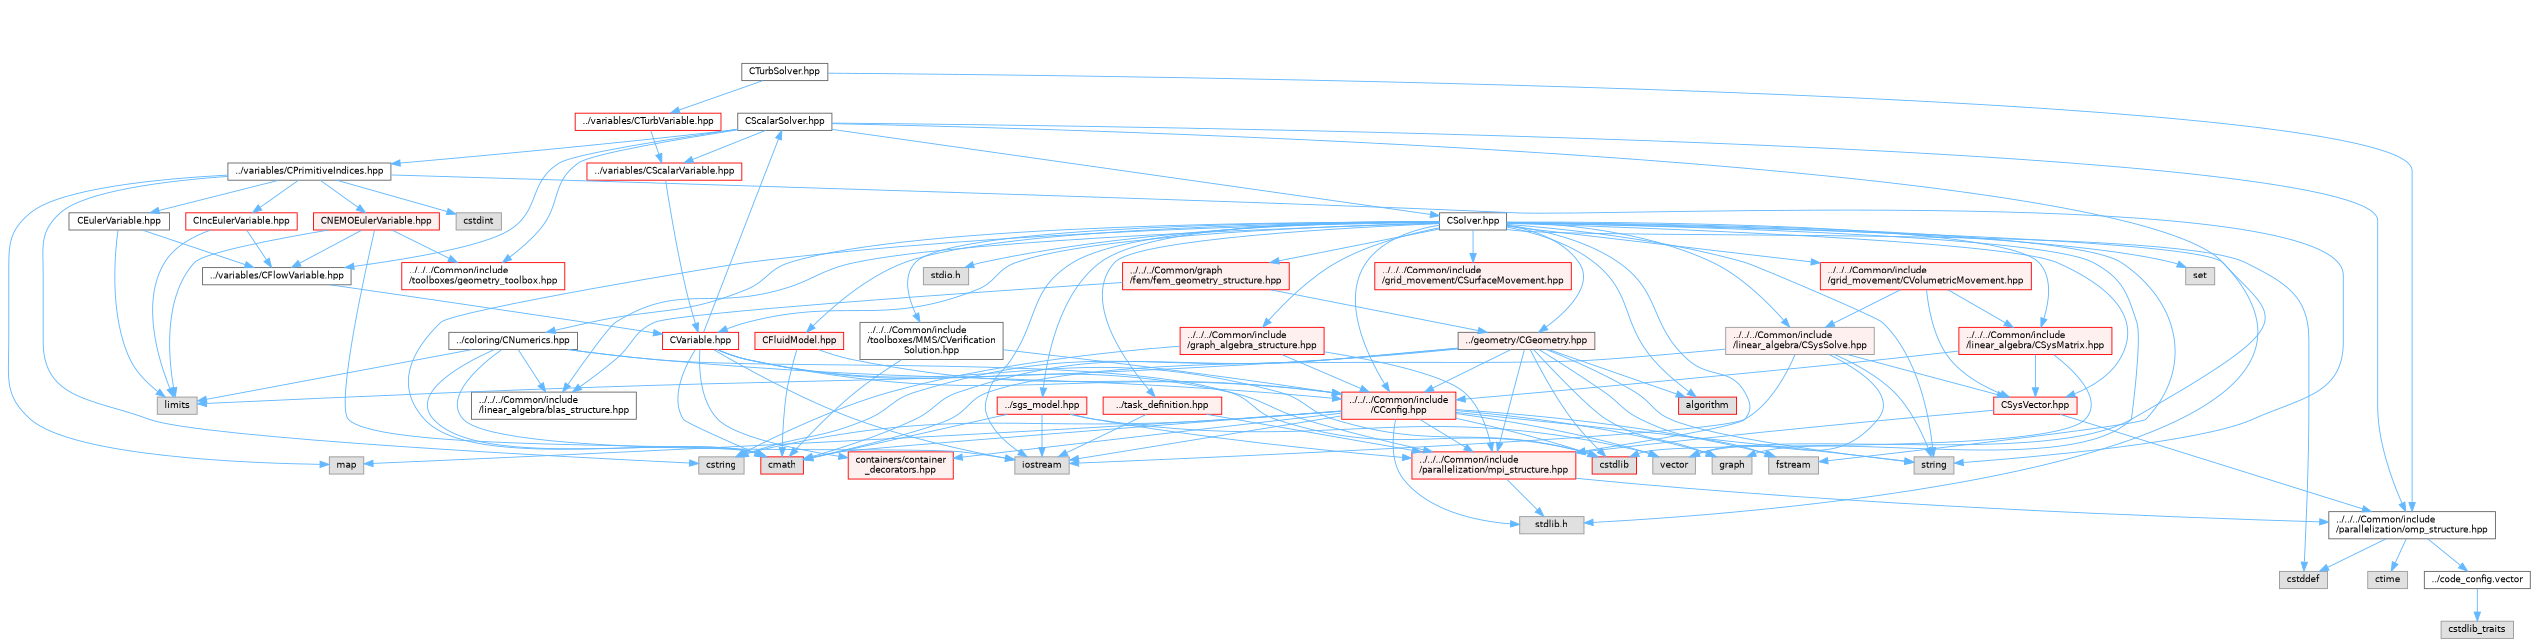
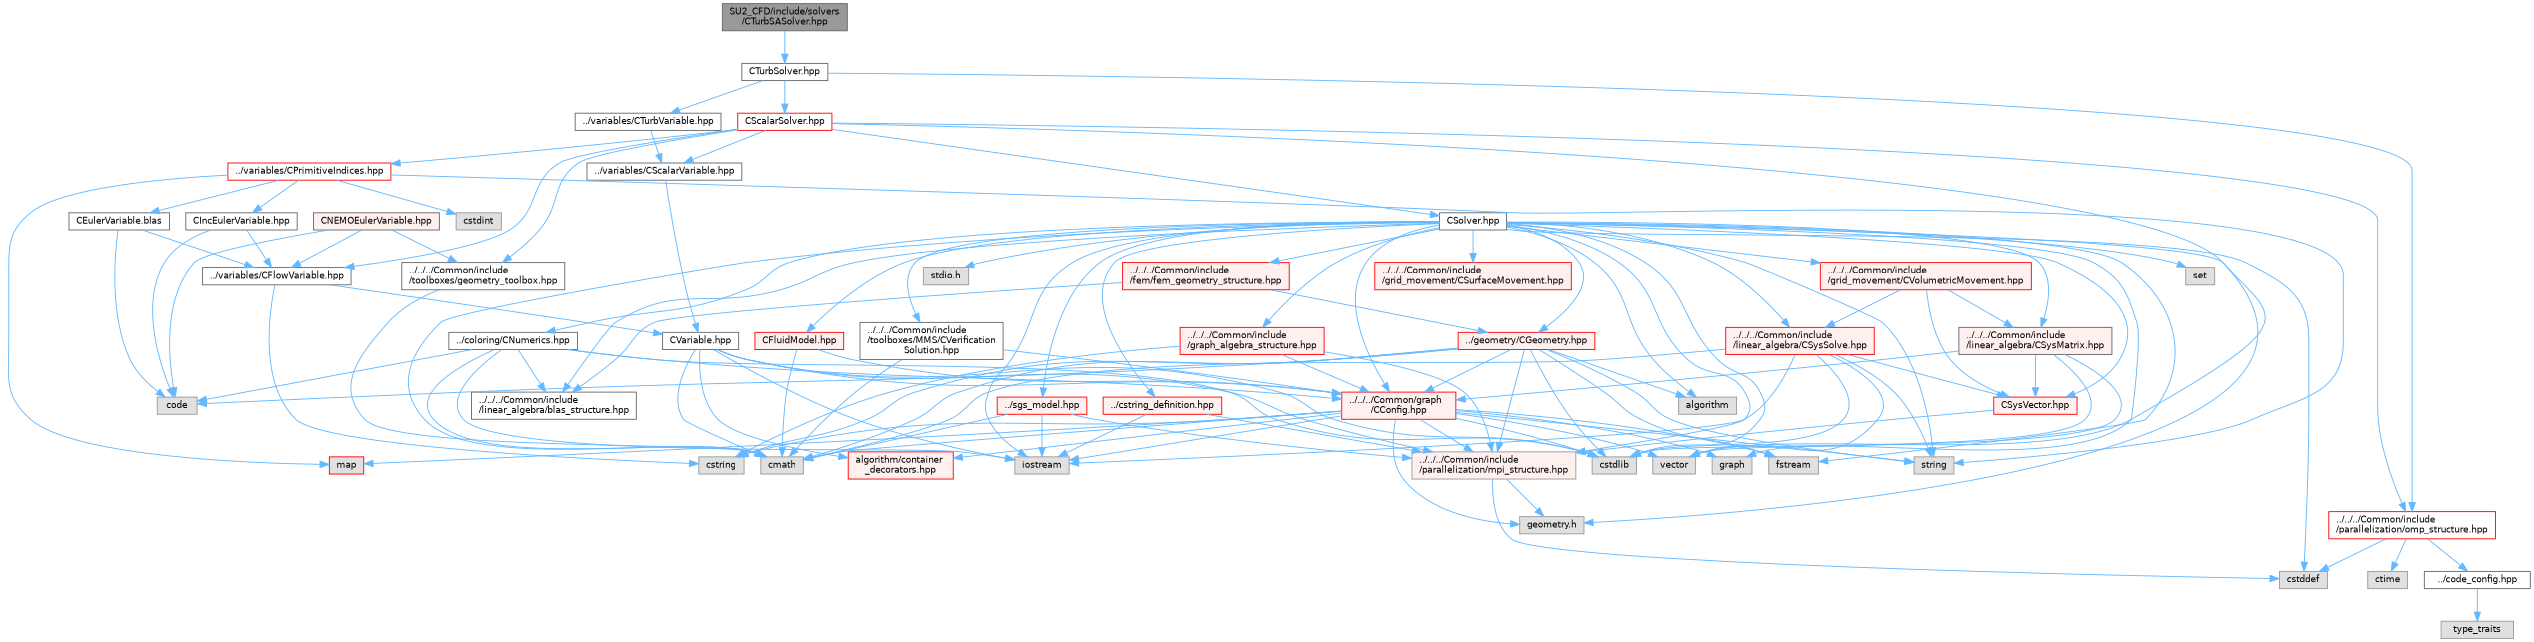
node "SU2_CFD/include/solvers /CTurbSASolver.hpp": added
node "../variables/CTurbVariable.hpp": color red -> grey40
node "CScalarSolver.hpp": color grey40 -> red
node "../variables/CPrimitiveIndices.hpp": color grey40 -> red
node "../variables/CScalarVariable.hpp": color red -> grey40
edge "../variables/CPrimitiveIndices.hpp" -> "CNEMOEulerVariable.hpp": removed
node "CEulerVariable.hpp": label "CEulerVariable.hpp" -> "CEulerVariable.blas"
node "CIncEulerVariable.hpp": color red -> grey40
node "CNEMOEulerVariable.hpp": color red -> grey40
edge "CVariable.hpp" -> "CScalarSolver.hpp": now "CTurbSolver.hpp" -> "CScalarSolver.hpp"
edge "CSolver.hpp" -> "CVariable.hpp": now "CSolver.hpp" -> "cstdlib"
node "../../../Common/include /toolboxes/geometry_toolbox.hpp": color red -> grey40
node "../../../Common/graph /fem/fem_geometry_structure.hpp": label "../../../Common/graph /fem/fem_geometry_structure.hpp" -> "../../../Common/include /fem/fem_geometry_structure.hpp"
node "CVariable.hpp": color red -> grey40
node "../geometry/CGeometry.hpp": color grey40 -> red
node "../../../Common/include /linear_algebra/CSysSolve.hpp": color grey60 -> red
node "../../../Common/include /linear_algebra/CSysMatrix.hpp": color red -> grey40
node "limits": label "limits" -> "code"
node "../task_definition.hpp": label "../task_definition.hpp" -> "../cstring_definition.hpp"
node "../../../Common/include /CConfig.hpp": label "../../../Common/include /CConfig.hpp" -> "../../../Common/graph /CConfig.hpp"
node "algorithm": color red -> grey60
edge "../geometry/CGeometry.hpp" -> "graph": removed
edge "../sgs_model.hpp" -> "vector": now "../../../Common/include /linear_algebra/CSysMatrix.hpp" -> "vector"
edge "../variables/CPrimitiveIndices.hpp" -> "cstring": now "../variables/CFlowVariable.hpp" -> "cstring"
edge "../../../Common/include /linear_algebra/CSysSolve.hpp" -> "cstdlib": added
edge "CNEMOEulerVariable.hpp" -> "cmath": now "../../../Common/include /toolboxes/geometry_toolbox.hpp" -> "cmath"
edge "CSysVector.hpp" -> "../../../Common/include /parallelization/omp_structure.hpp": removed
node "map": color grey60 -> red
node "cmath": color red -> grey60
node "containers/container _decorators.hpp": label "containers/container _decorators.hpp" -> "algorithm/container _decorators.hpp"
node "../../../Common/include /parallelization/mpi_structure.hpp": color red -> grey60
node "cstdlib": color red -> grey60
edge "../../../Common/include /parallelization/mpi_structure.hpp" -> "../../../Common/include /parallelization/omp_structure.hpp": now "../../../Common/include /parallelization/mpi_structure.hpp" -> "cstddef"
node "stdlib.h": label "stdlib.h" -> "geometry.h"
node "../../../Common/include /parallelization/omp_structure.hpp": color grey40 -> red
node "../code_config.vector": label "../code_config.vector" -> "../code_config.hpp"
node "cstdlib_traits": label "cstdlib_traits" -> "type_traits"
